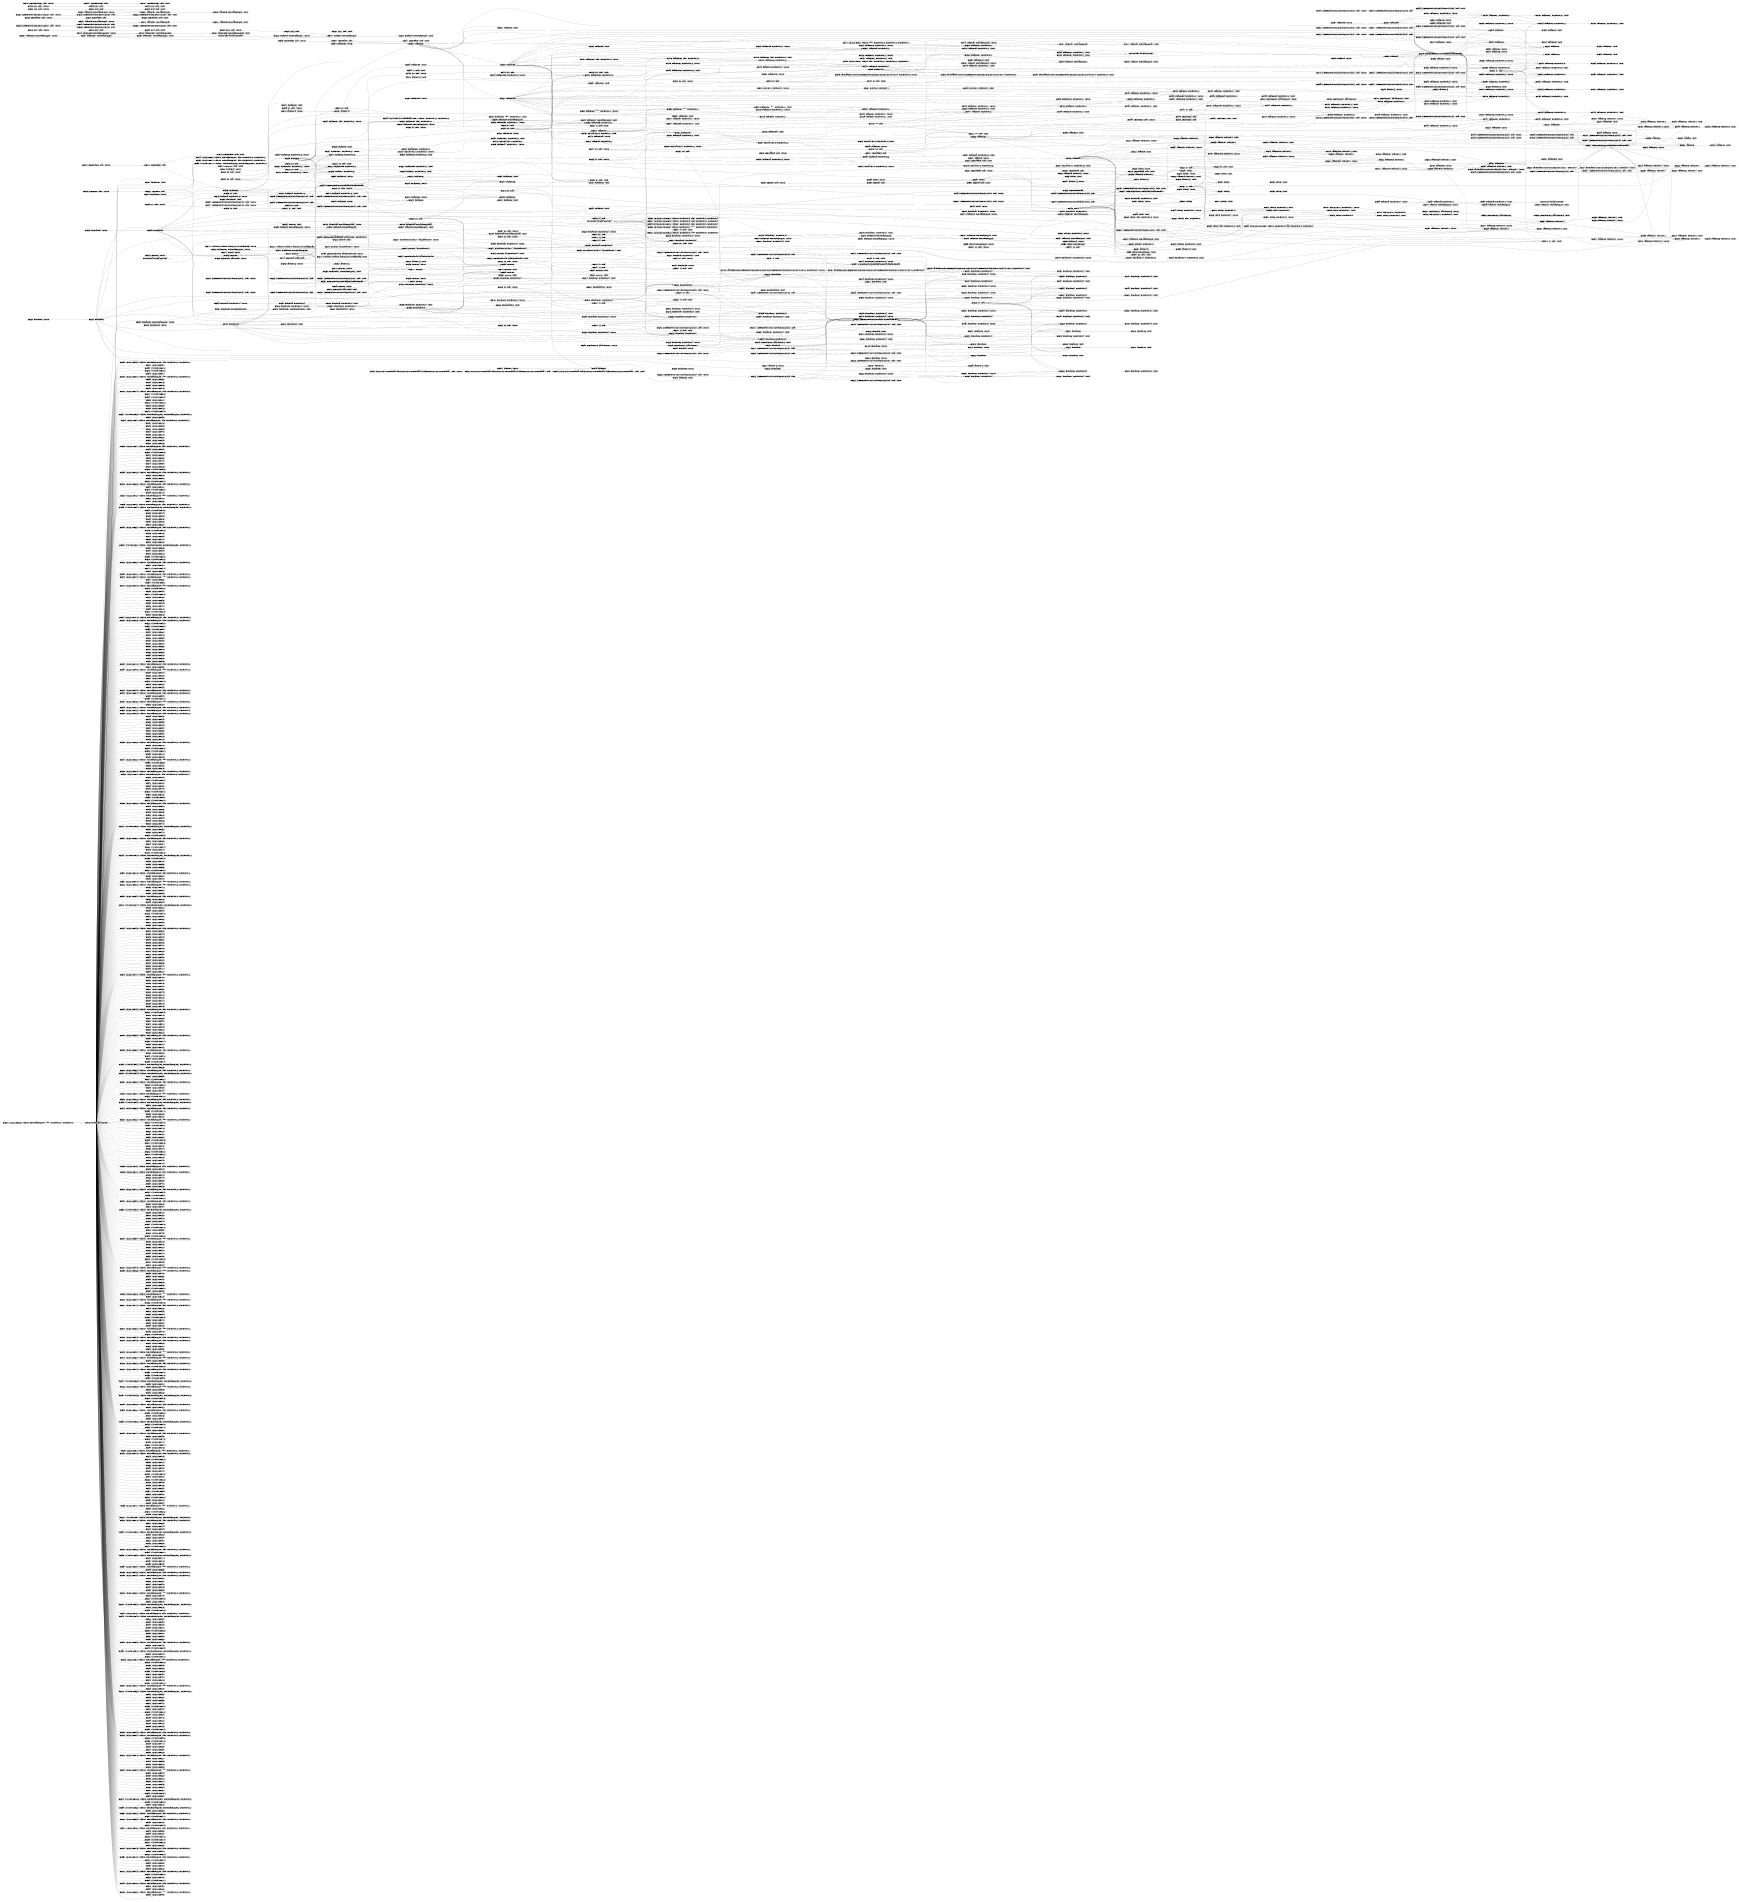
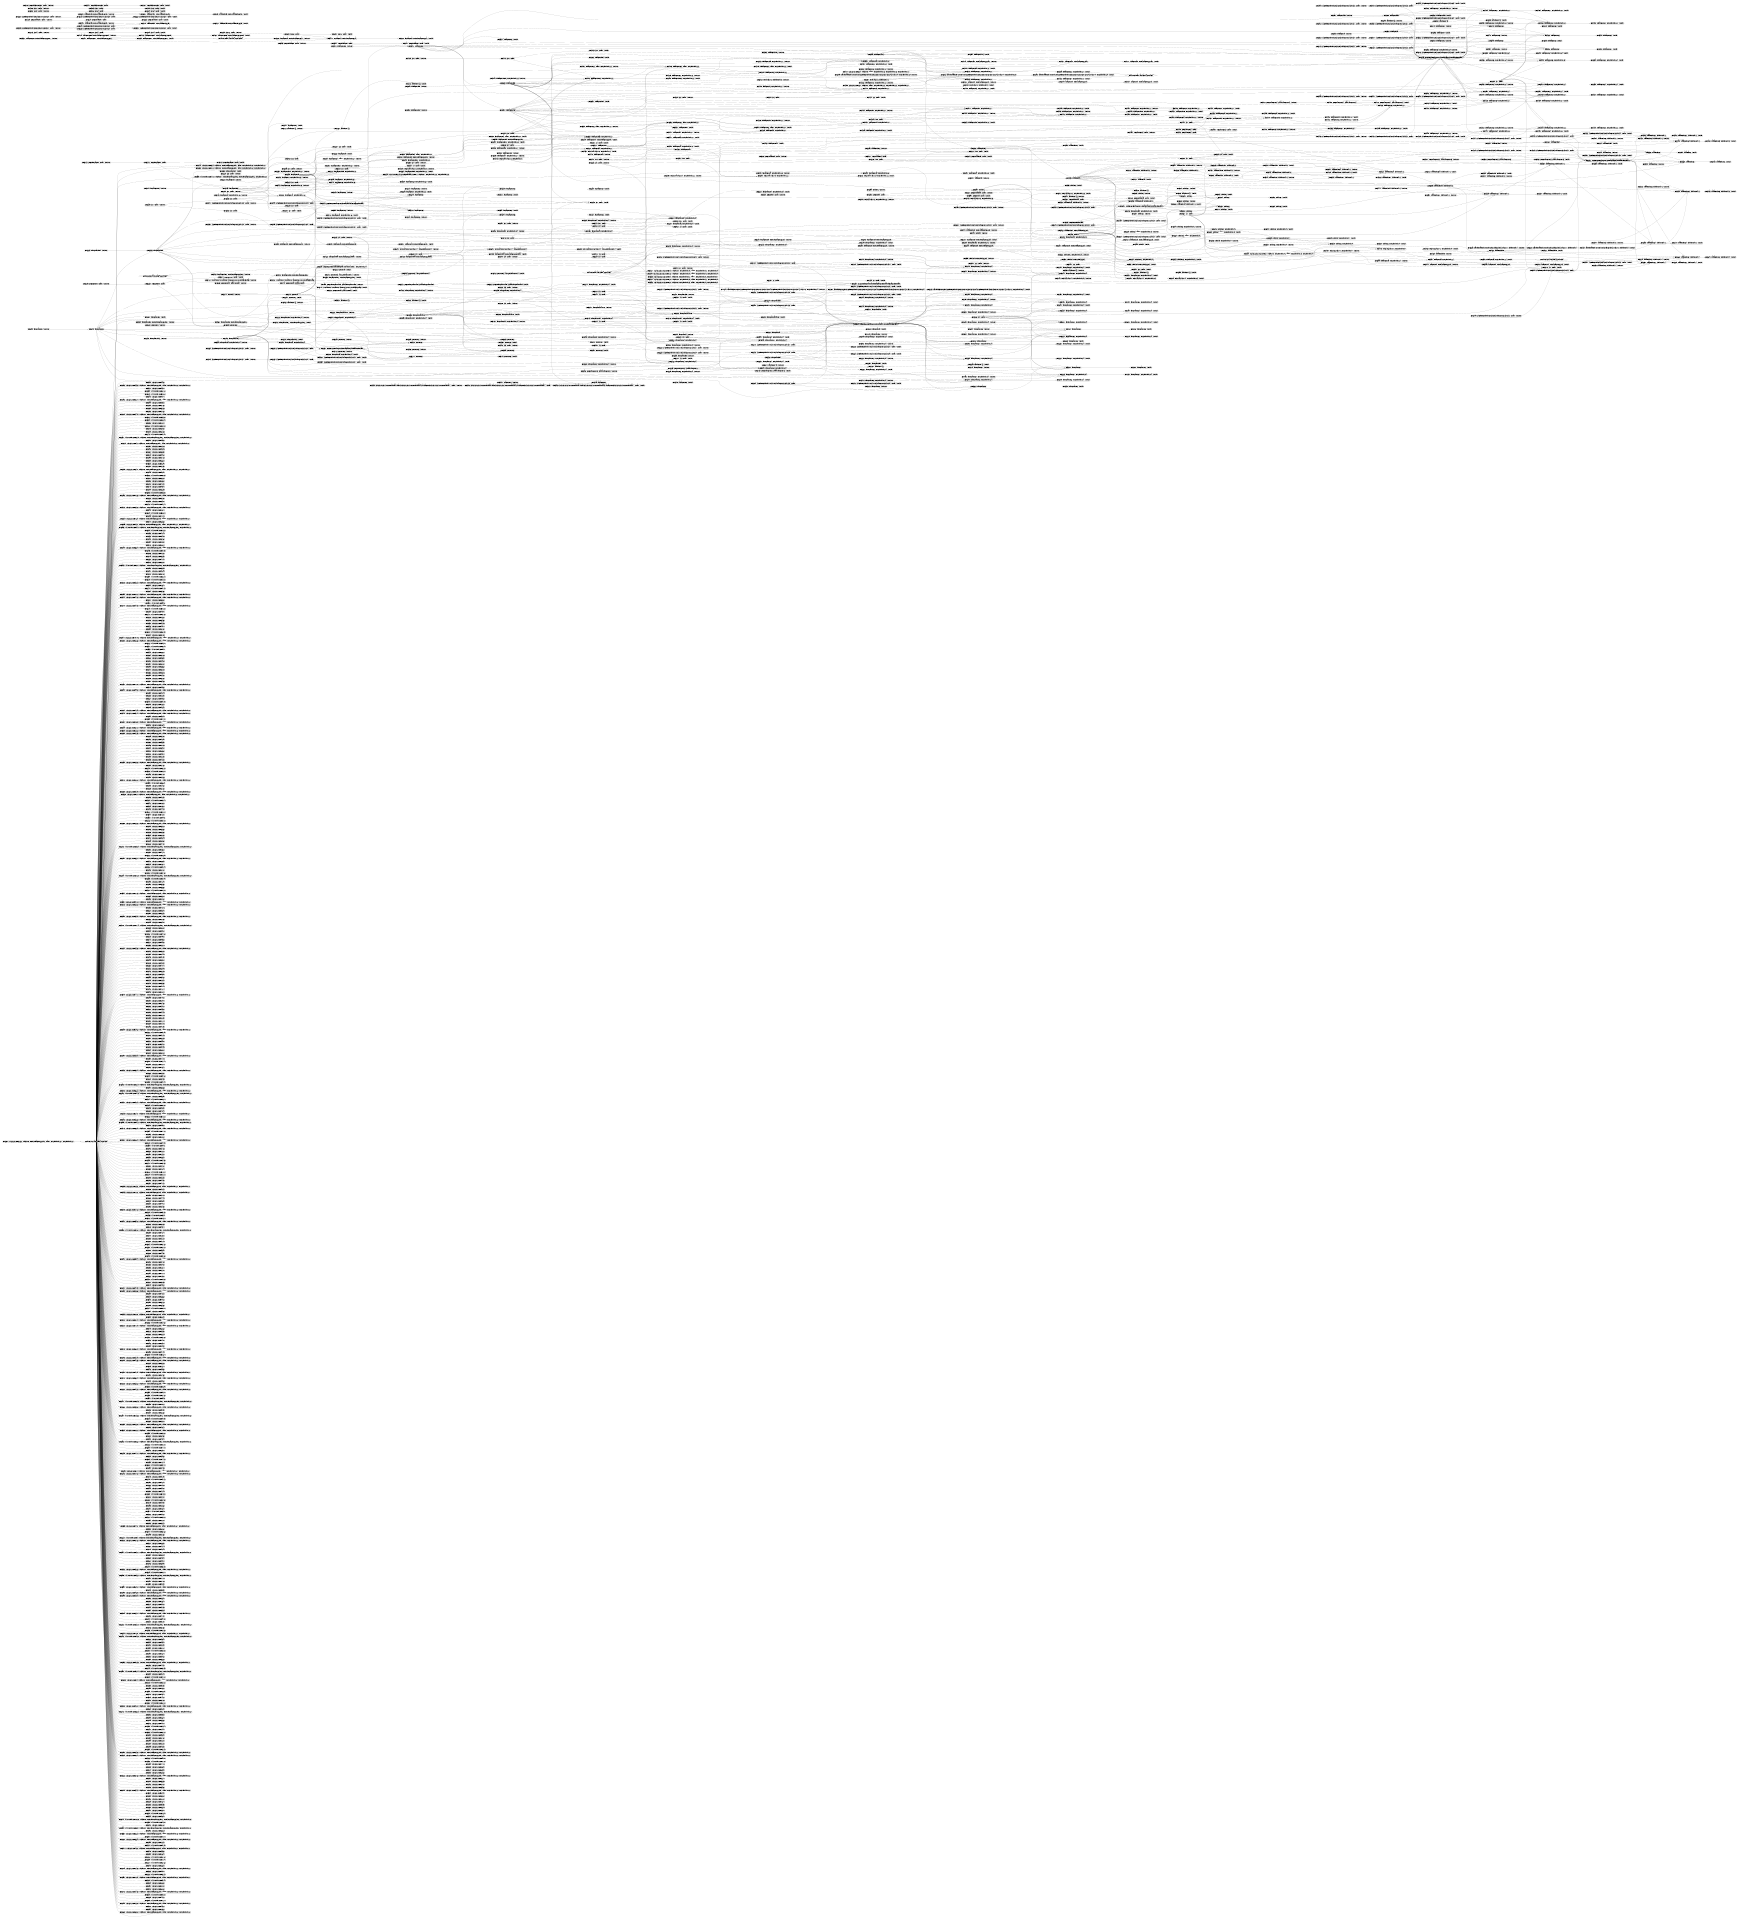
node "CE0x53f8280": removed
node "CE0x53f9d80": text "*MultipleSource*" -> "*SummSource*"
